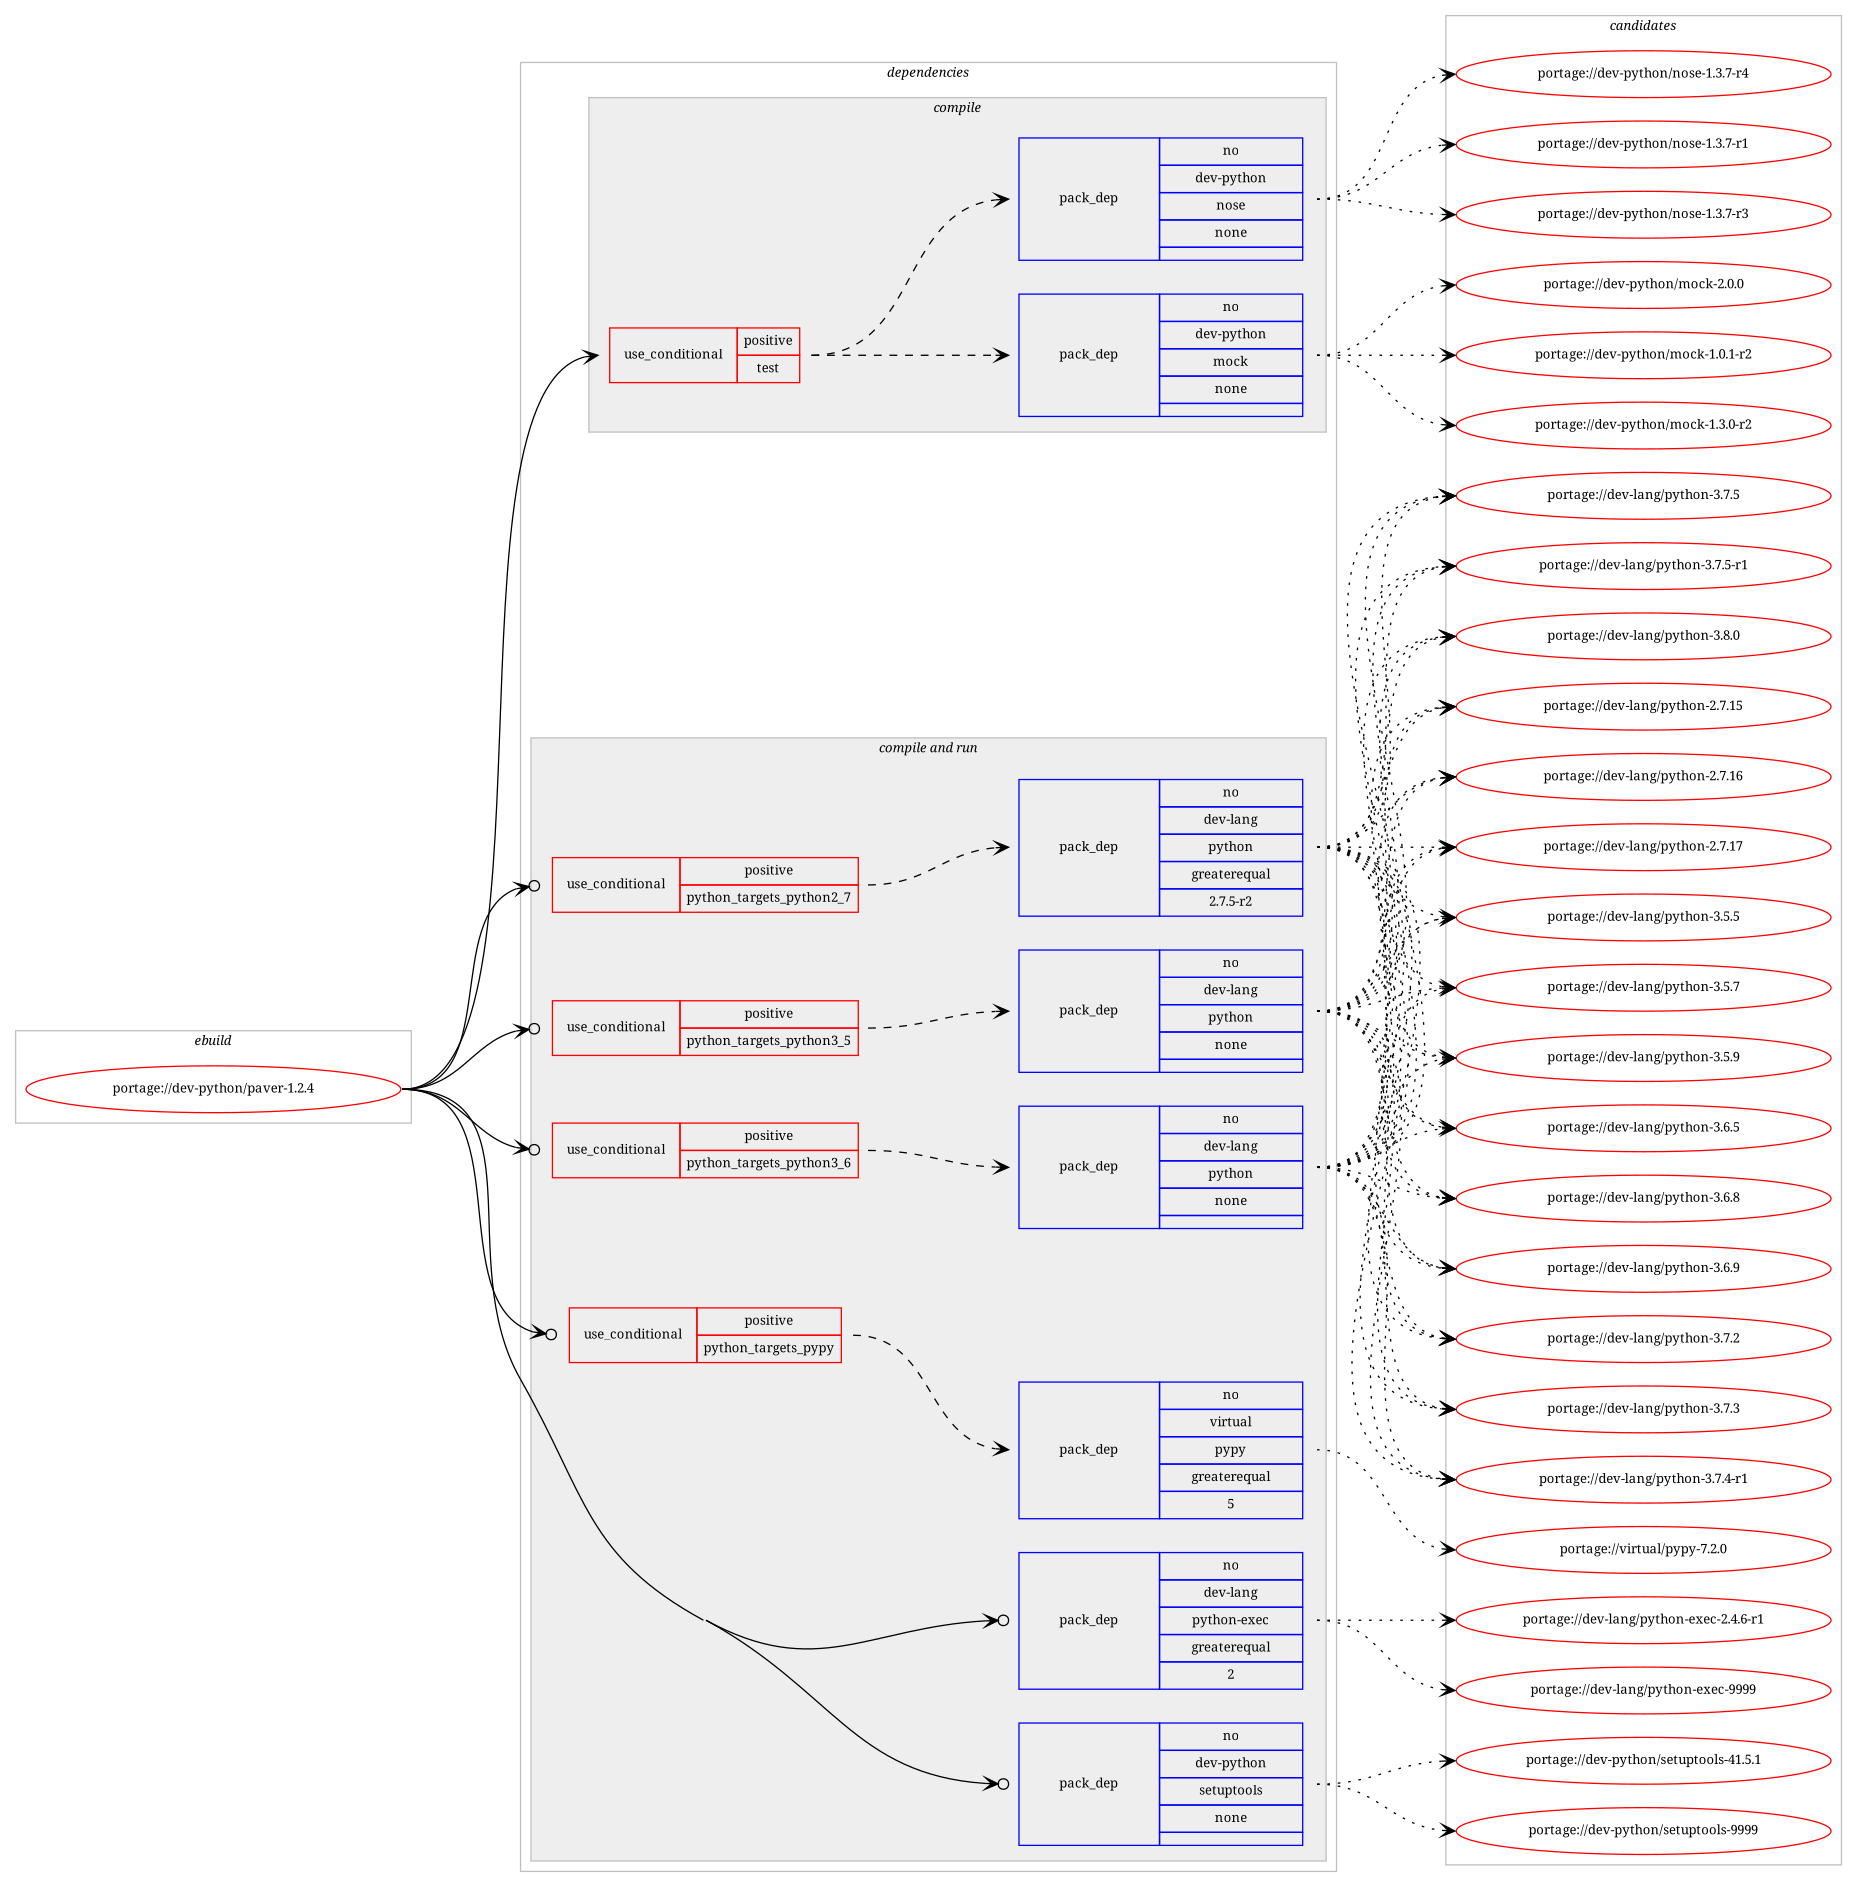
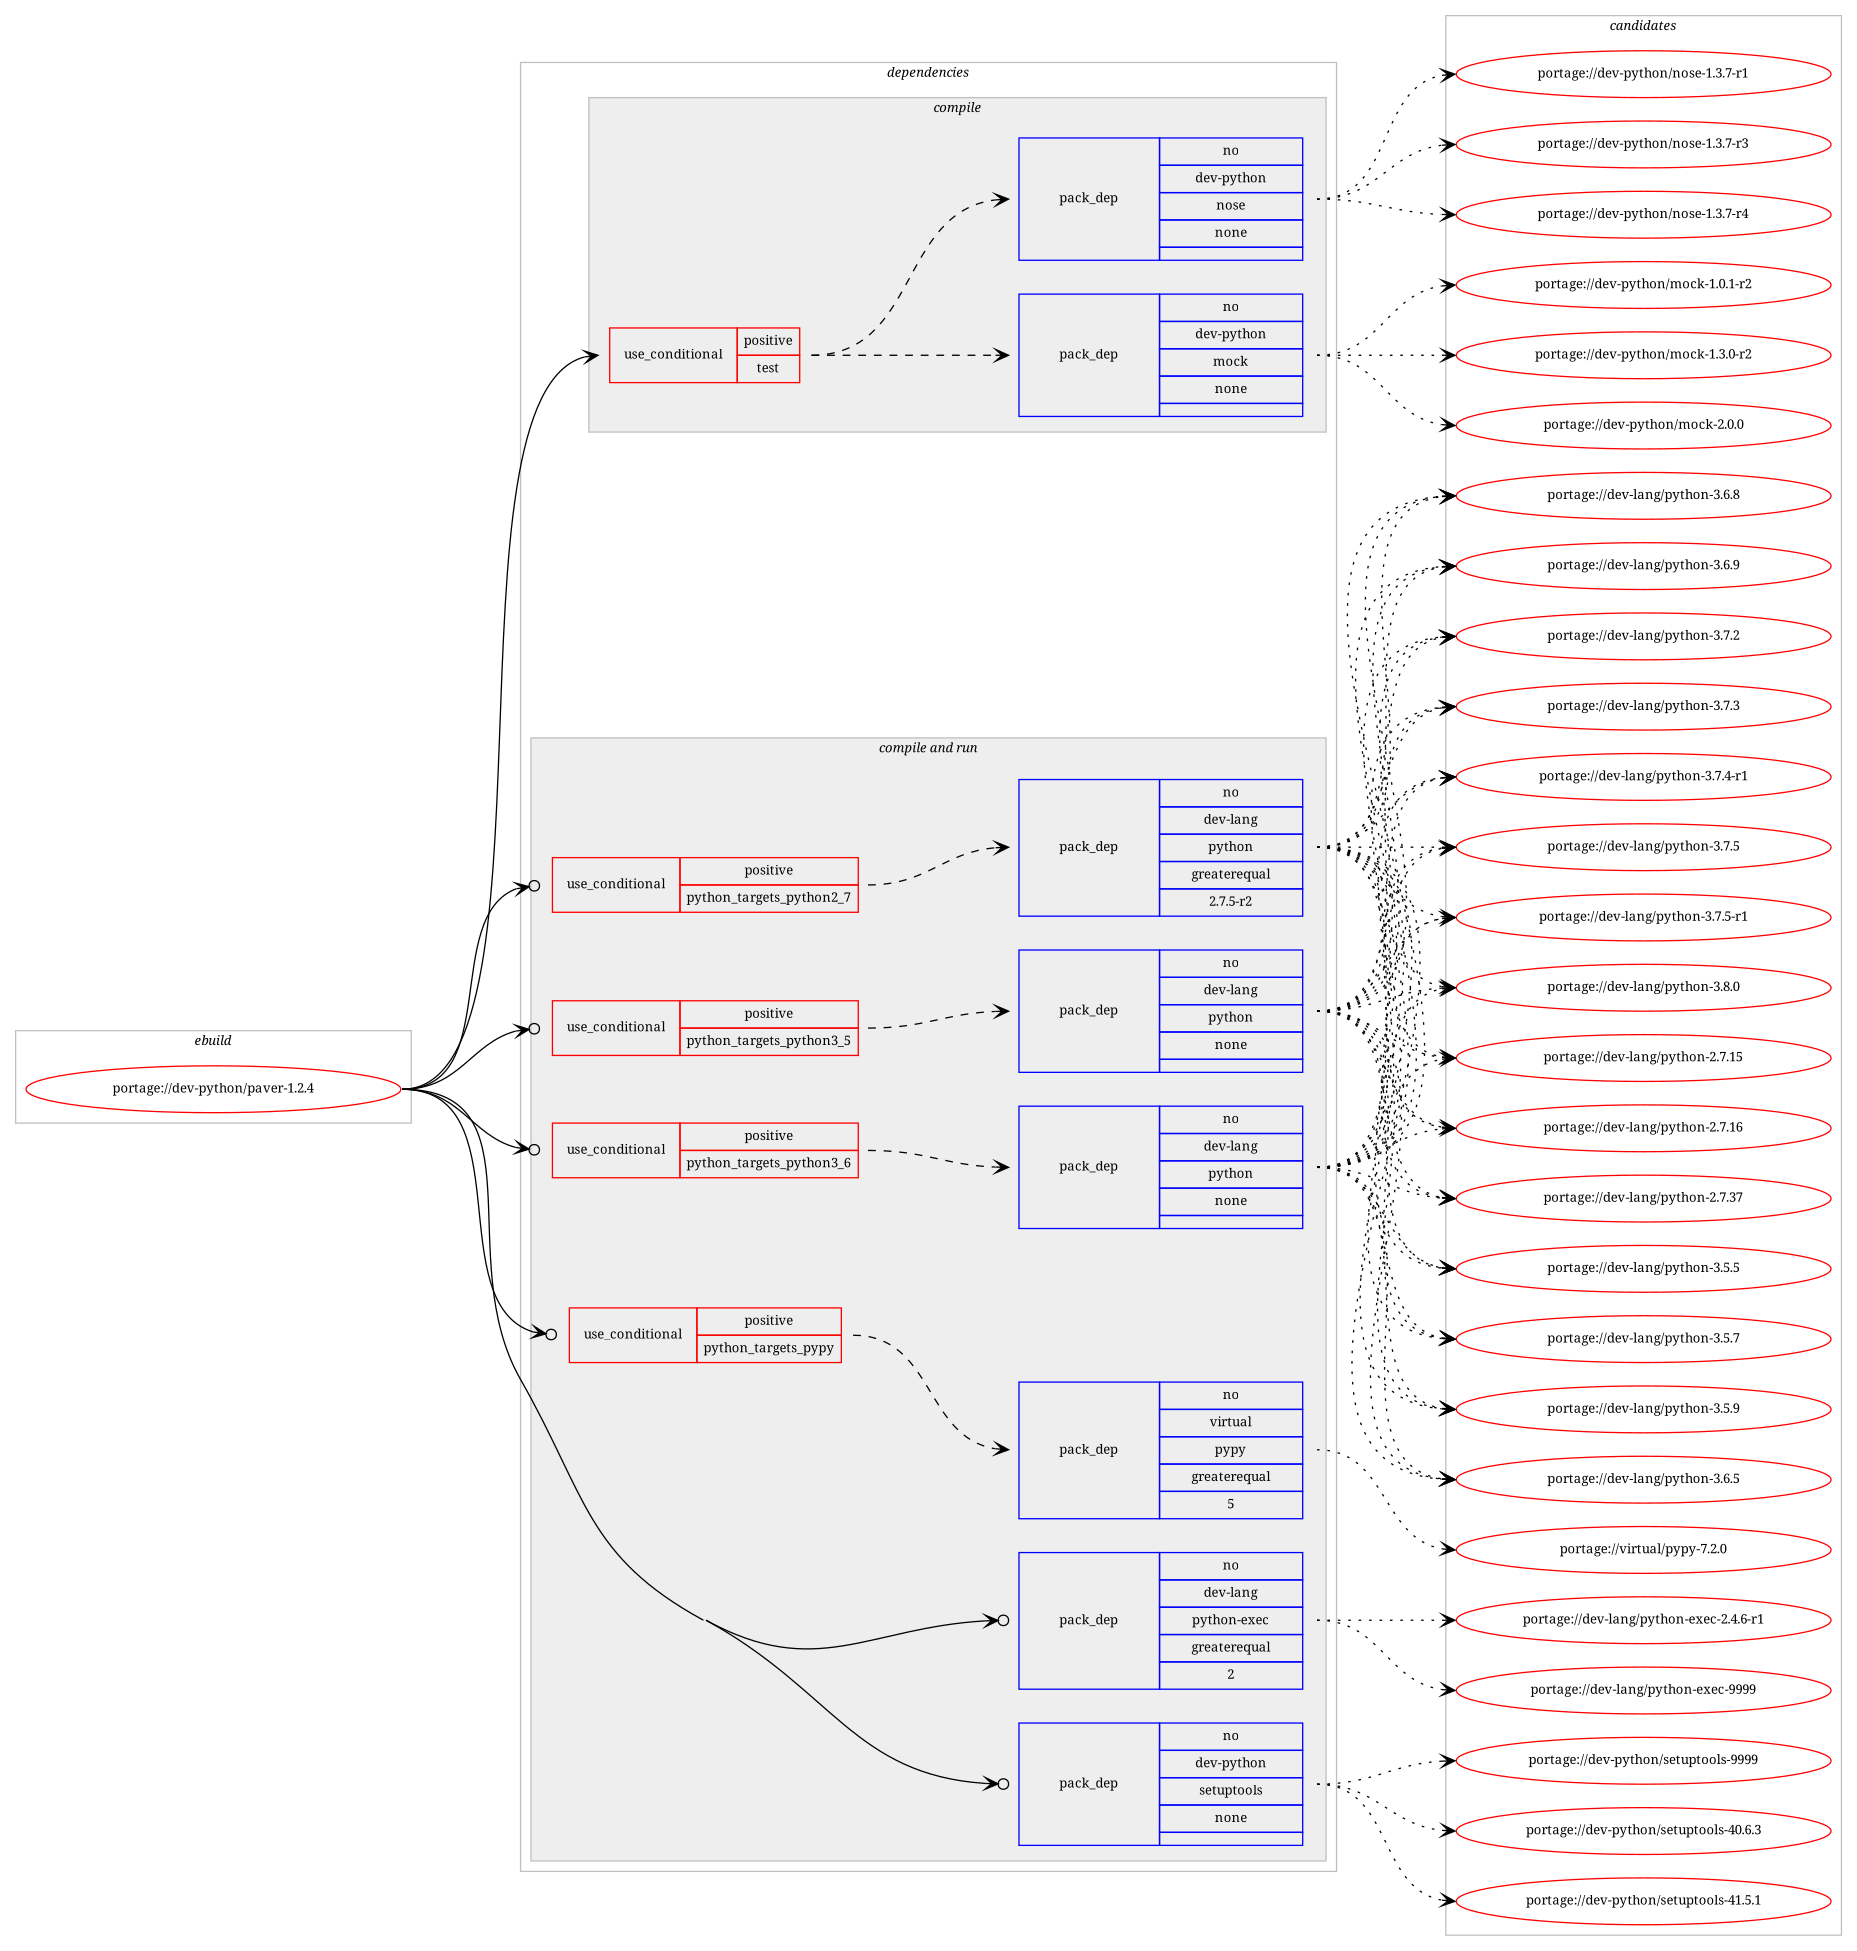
node "portage://dev-lang/python-2.7.17": label "portage://dev-lang/python-2.7.17" -> "portage://dev-lang/python-2.7.37"
node "portage://dev-python/setuptools-40.6.3": added
